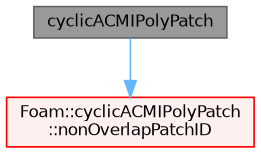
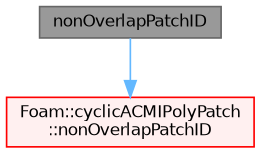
node "cyclicACMIPolyPatch": label "cyclicACMIPolyPatch" -> "nonOverlapPatchID"
